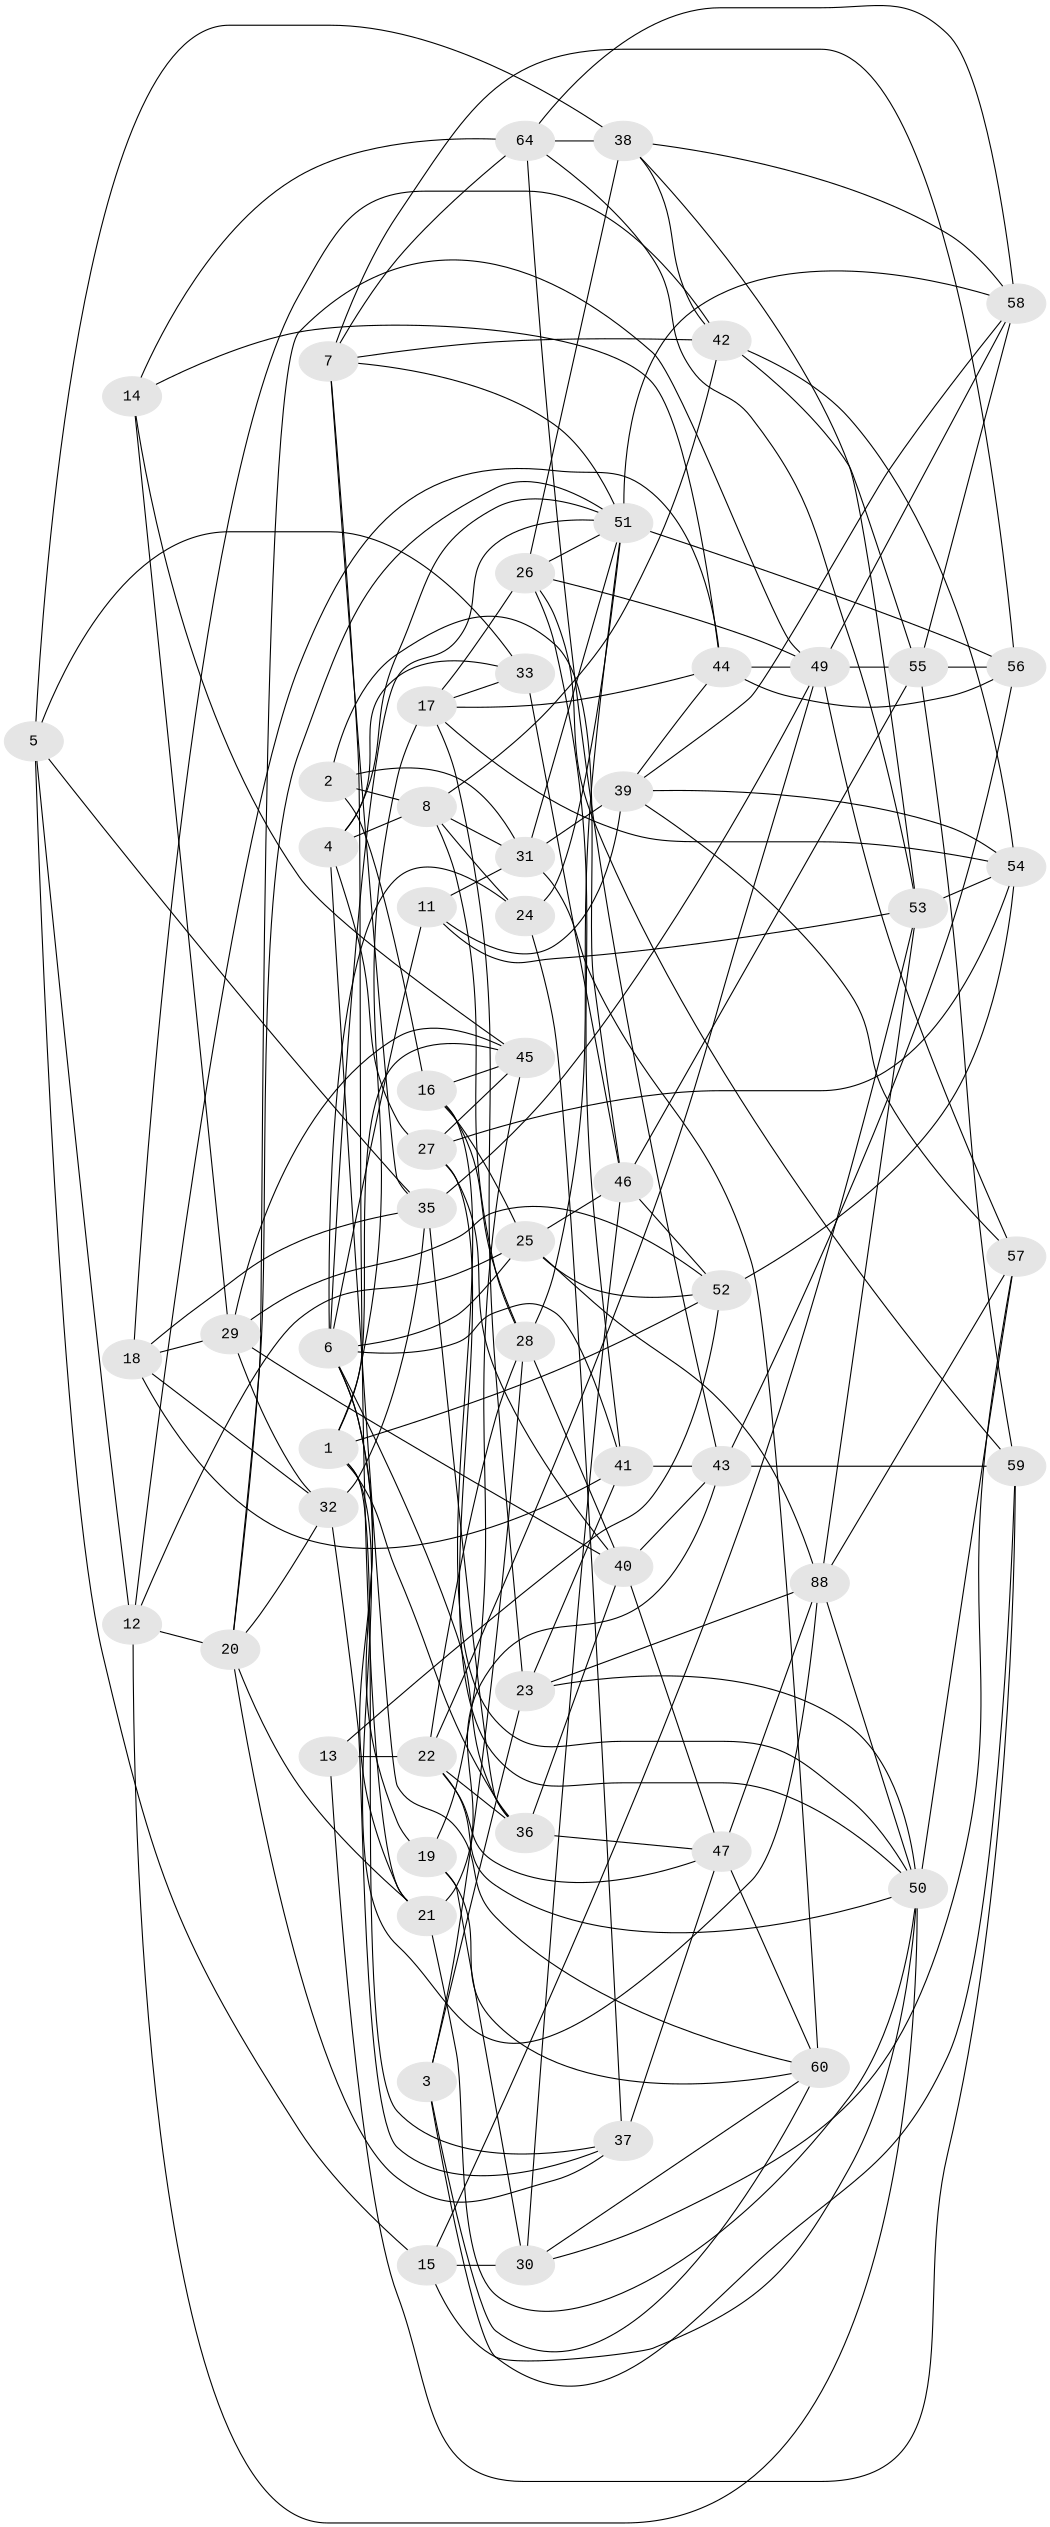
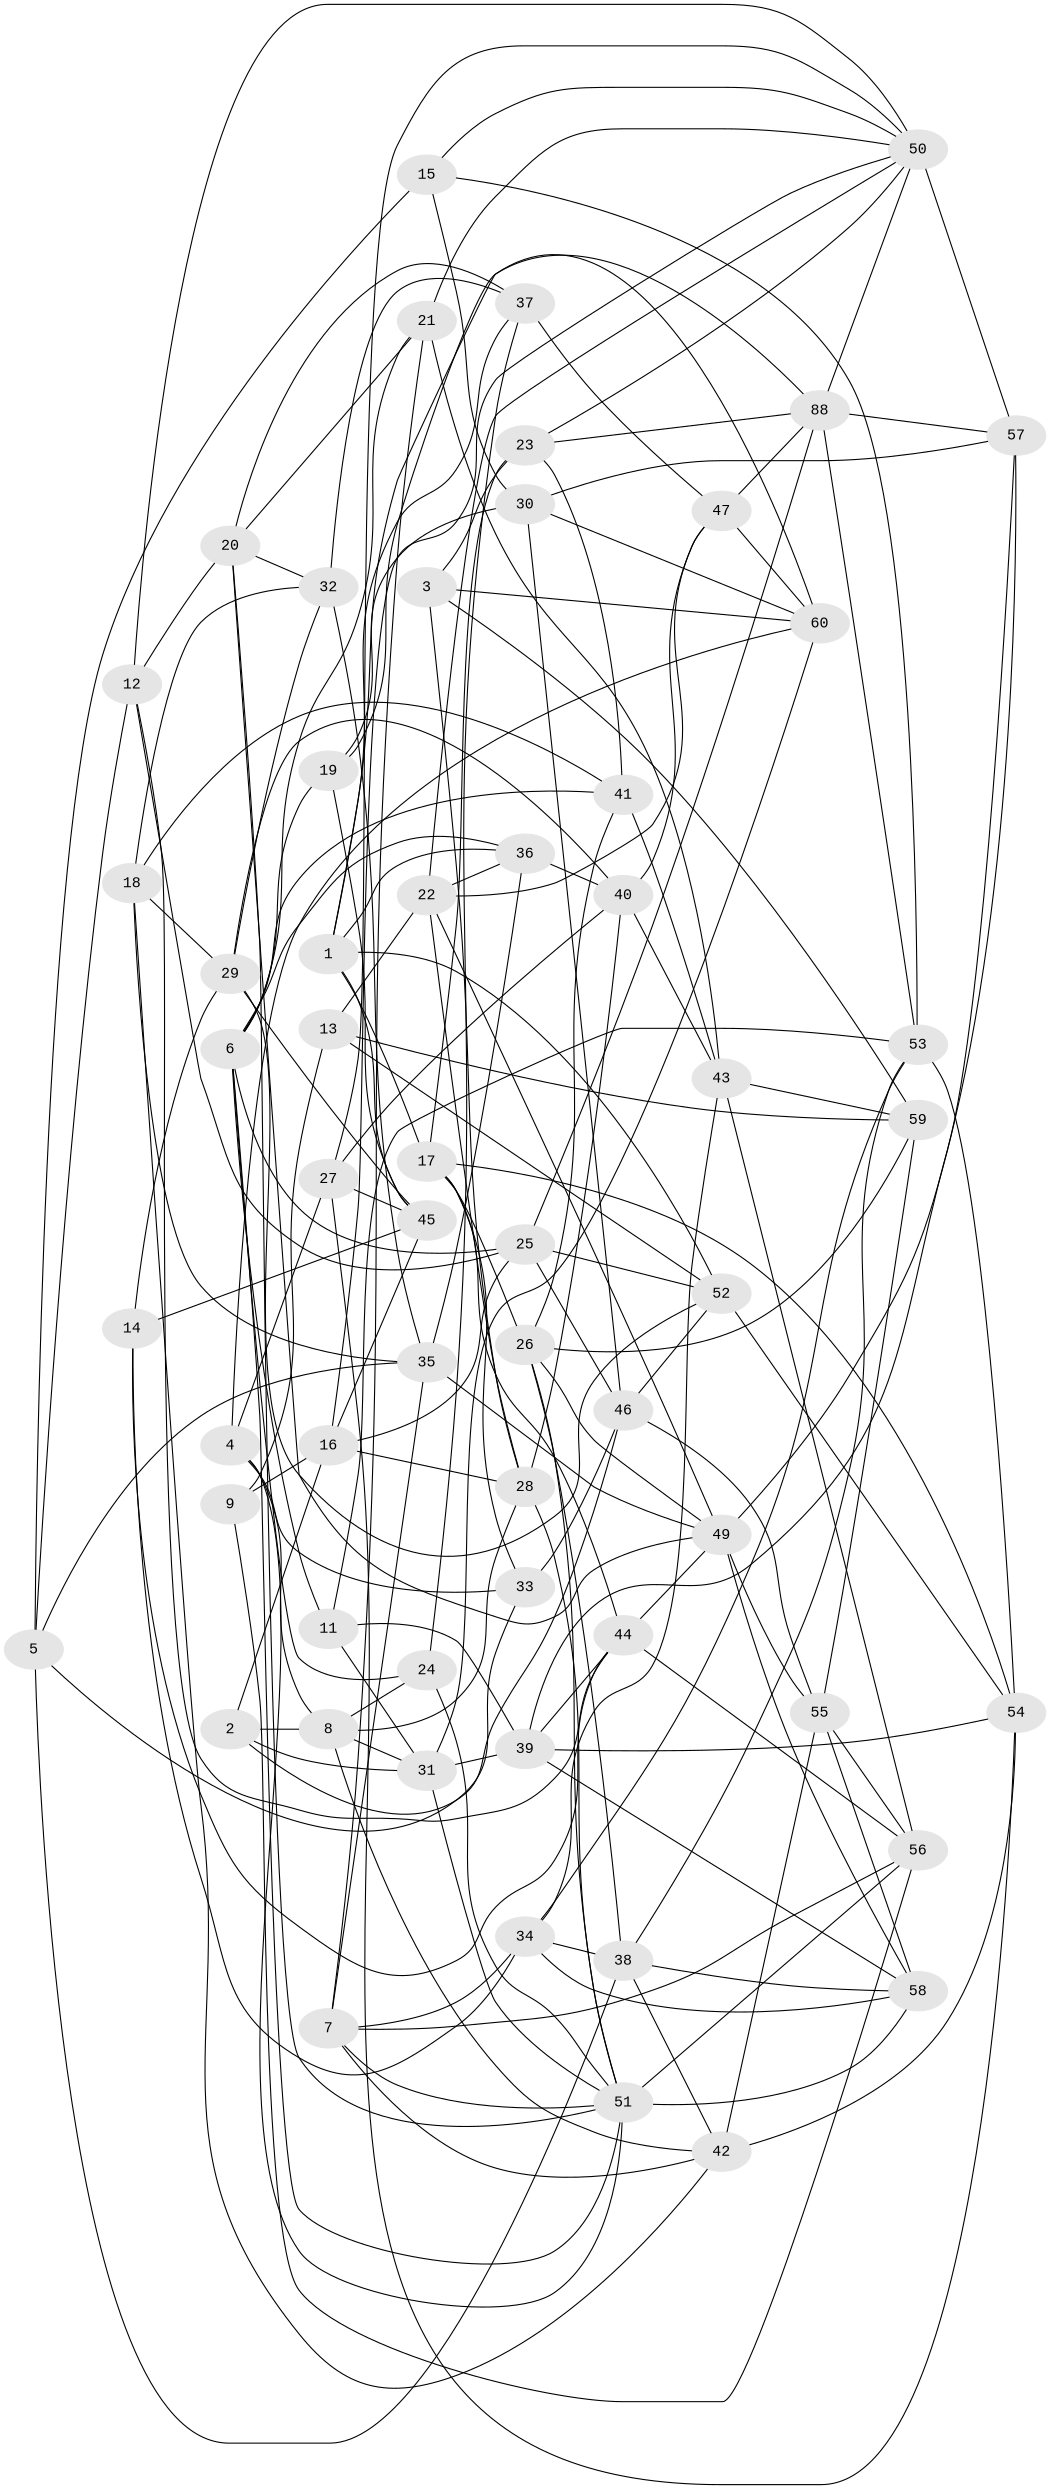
node "64": label "64" -> "34"
node "9": added
edge "36" -- "47": removed
